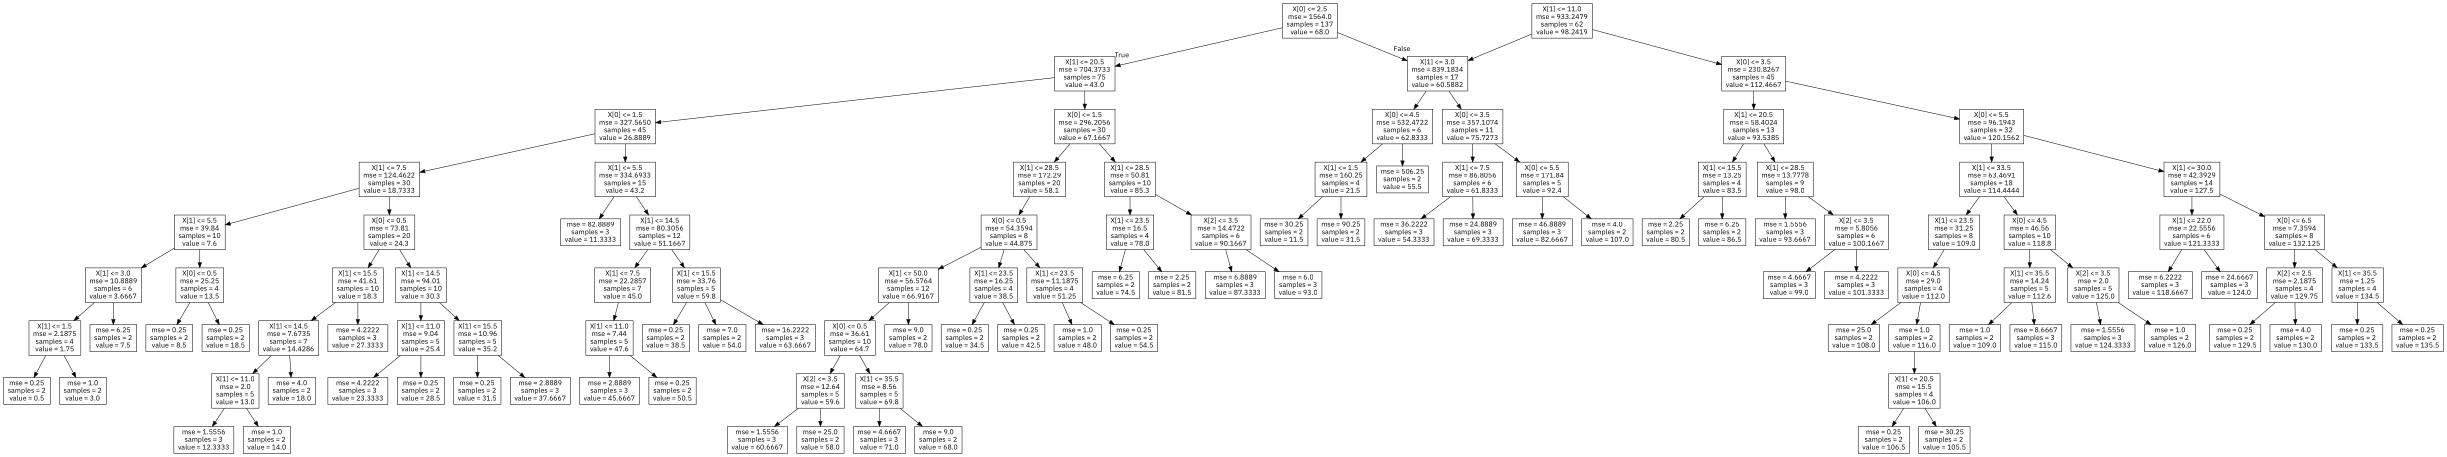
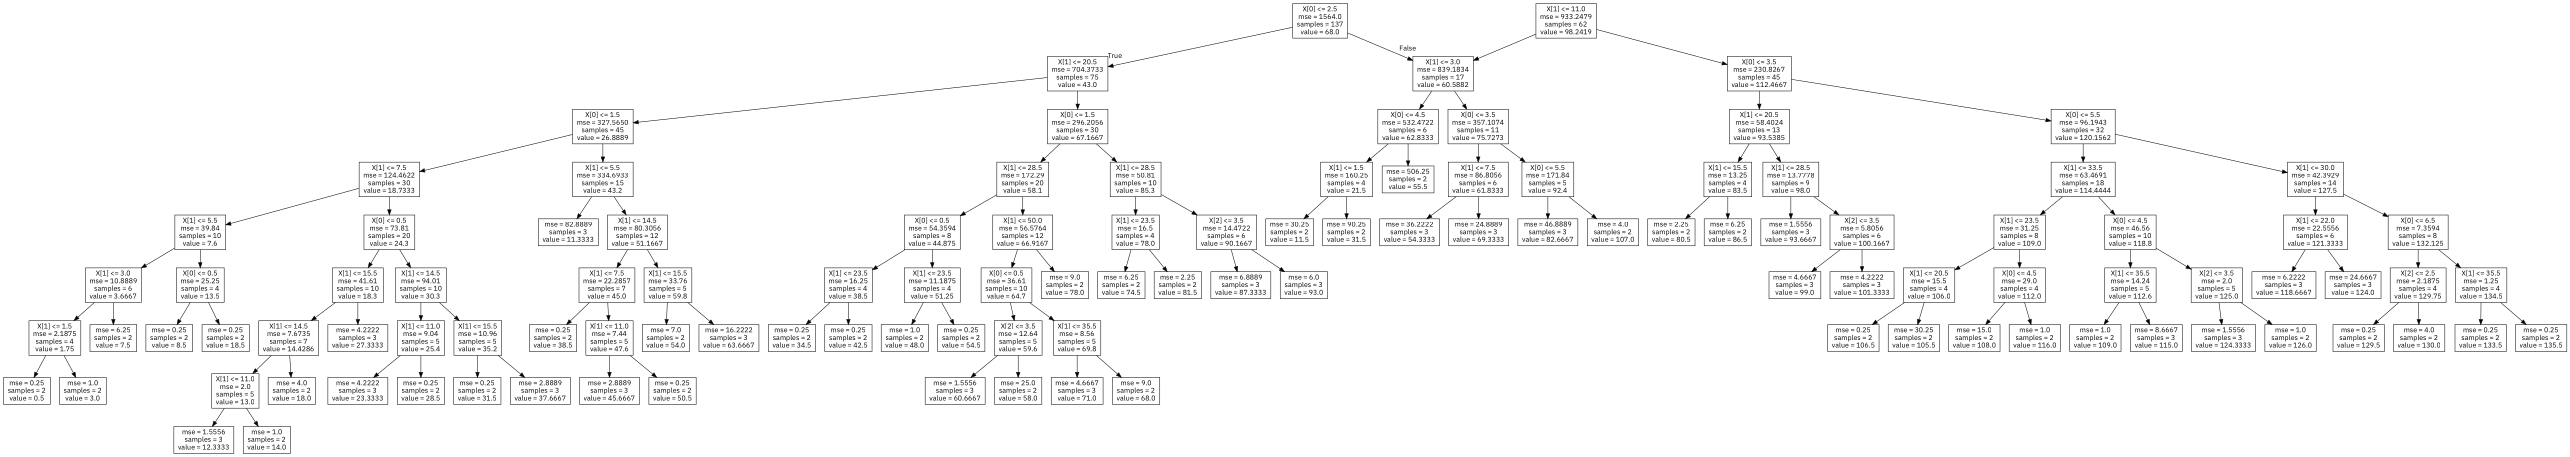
edge "X[0] <= 0.5 mse = 54.3594 samples = 8 value = 44.875" -> "X[1] <= 50.0 mse = 56.5764 samples = 12 value = 66.9167": now "X[1] <= 28.5 mse = 172.29 samples = 20 value = 58.1" -> "X[1] <= 50.0 mse = 56.5764 samples = 12 value = 66.9167"
edge "X[1] <= 15.5 mse = 33.76 samples = 5 value = 59.8" -> "mse = 0.25 samples = 2 value = 38.5": now "X[1] <= 7.5 mse = 22.2857 samples = 7 value = 45.0" -> "mse = 0.25 samples = 2 value = 38.5"
node "mse = 25.0 samples = 2 value = 108.0": label "mse = 25.0 samples = 2 value = 108.0" -> "mse = 15.0 samples = 2 value = 108.0"
edge "mse = 1.0 samples = 2 value = 116.0" -> "X[1] <= 20.5 mse = 15.5 samples = 4 value = 106.0": now "X[1] <= 23.5 mse = 31.25 samples = 8 value = 109.0" -> "X[1] <= 20.5 mse = 15.5 samples = 4 value = 106.0"
